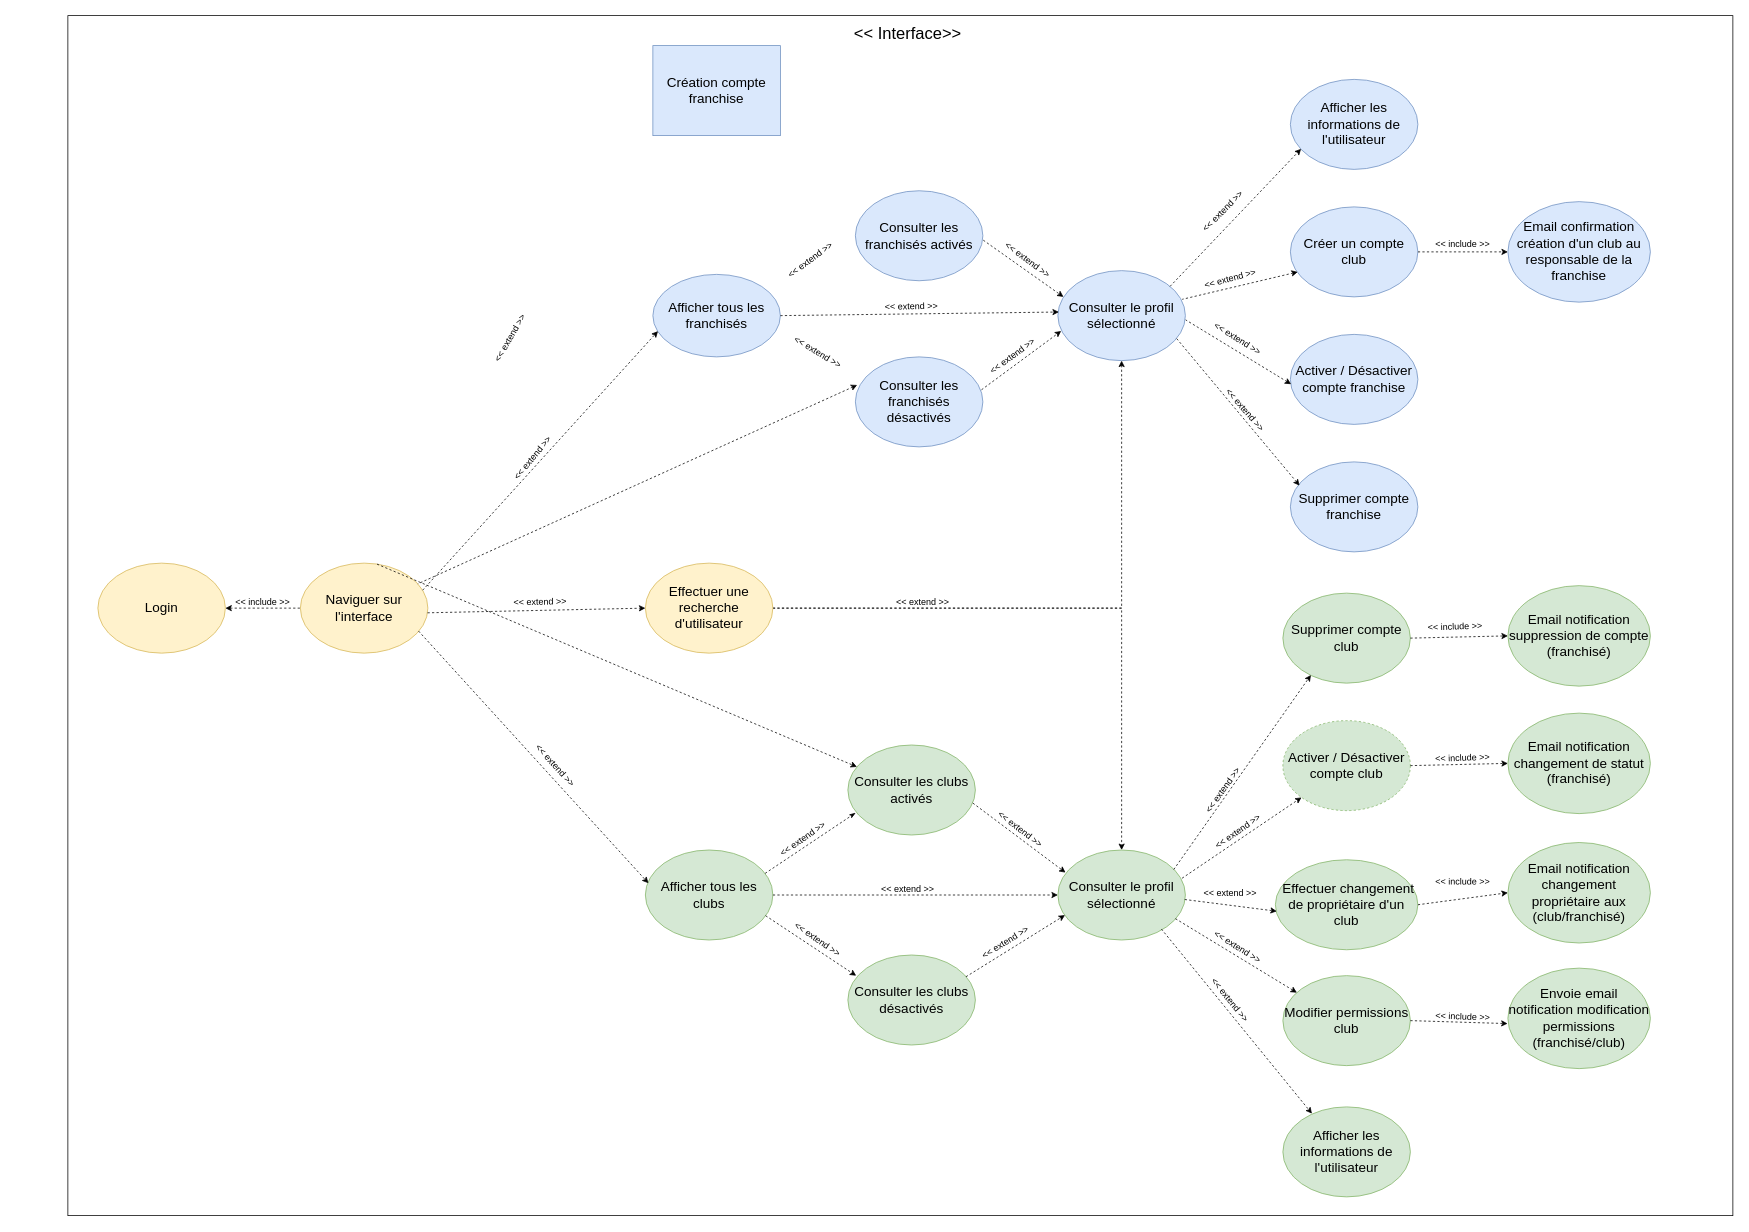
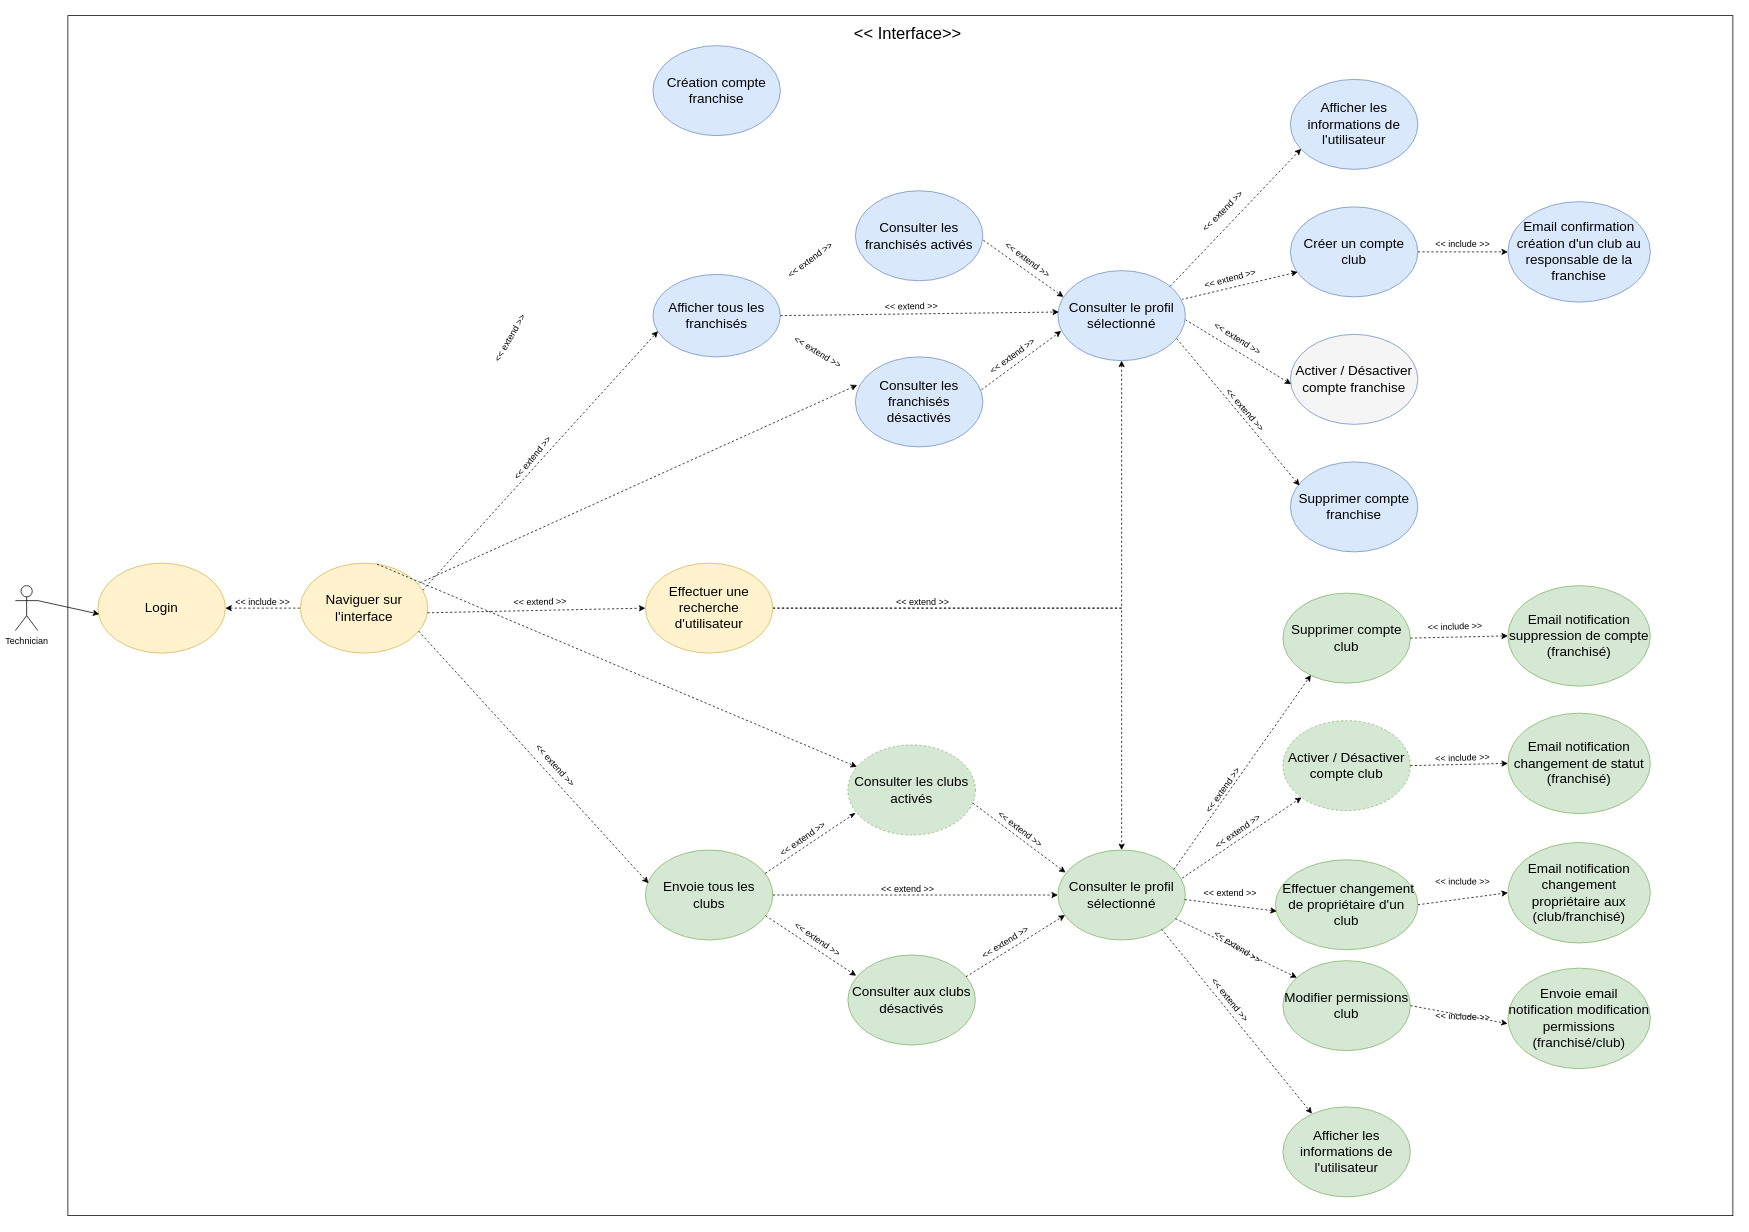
node "Création compte franchise": shape rectangle -> ellipse
node "Activer / Désactiver compte franchise": fillcolor #dae8fc -> #f5f5f5
edge "Technician" -> "Login": added
node "Technician": added
node "Consulter les clubs activés": style solid -> dashed
node "Afficher tous les clubs": label "Afficher tous les clubs" -> "Envoie tous les clubs"
node "Consulter les clubs désactivés": label "Consulter les clubs désactivés" -> "Consulter aux clubs désactivés"
node "Modifier permissions club": moved (1347, 1020) -> (1347, 1005)
